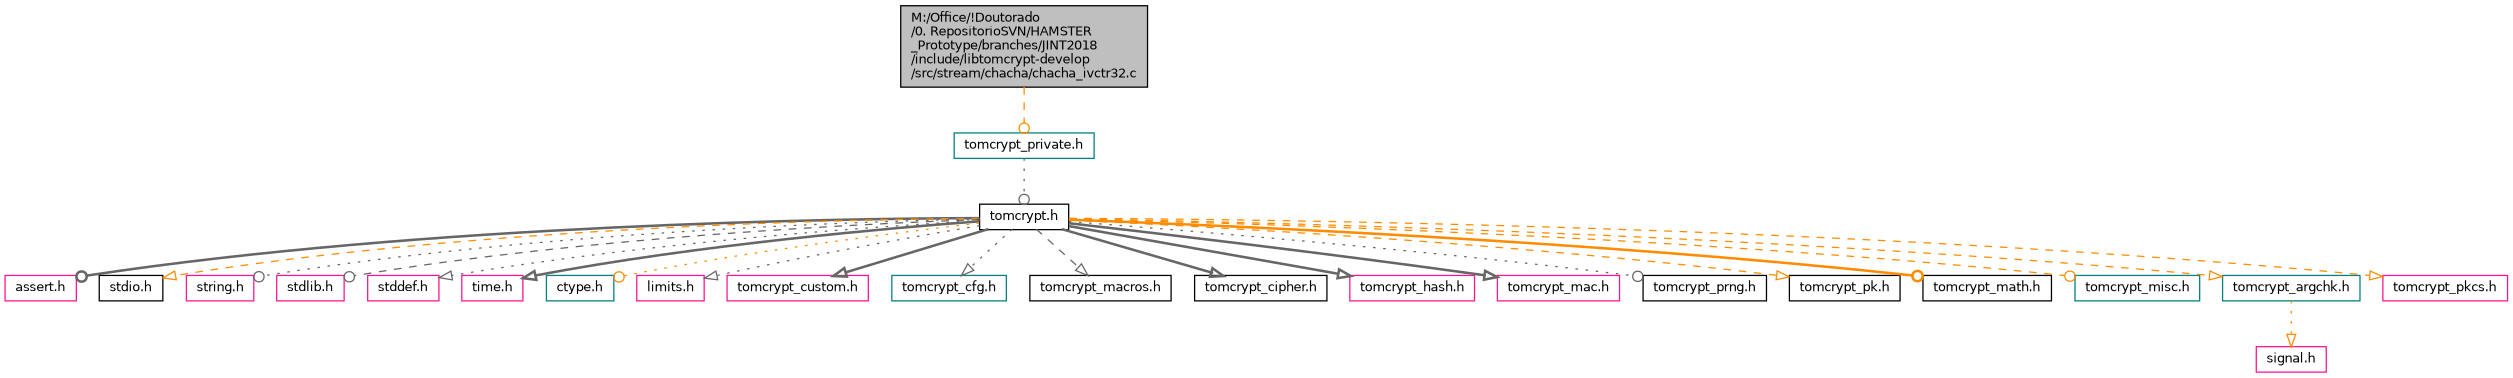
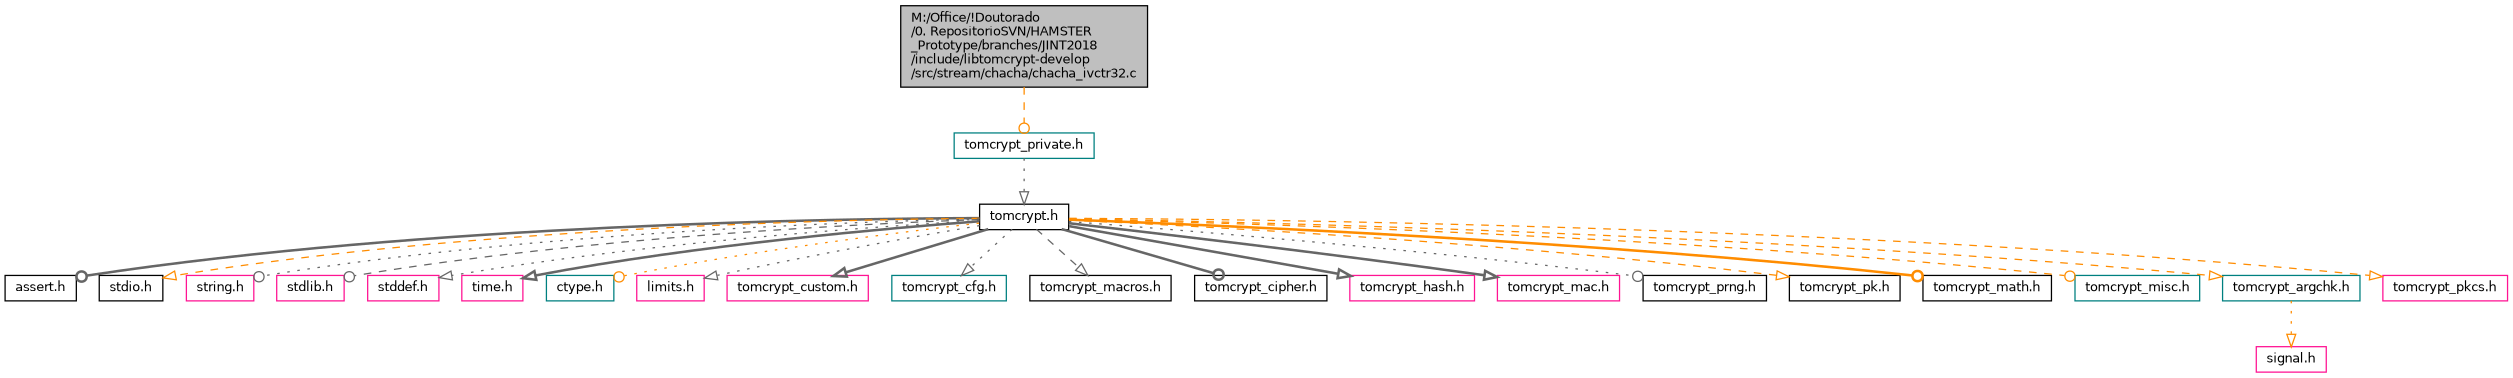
edge "tomcrypt_private.h" -> "tomcrypt.h": arrowhead odot -> onormal
edge "tomcrypt.h" -> "tomcrypt_cipher.h": arrowhead onormal -> odot
node "assert.h": color deeppink -> black
